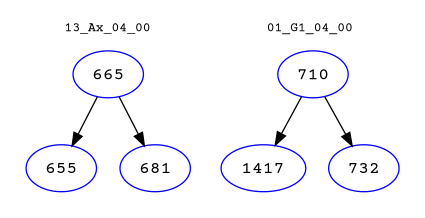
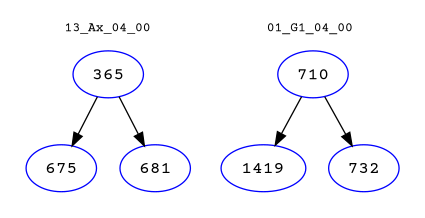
node "665": label "665" -> "365"
node "655": label "655" -> "675"
node "1417": label "1417" -> "1419"
